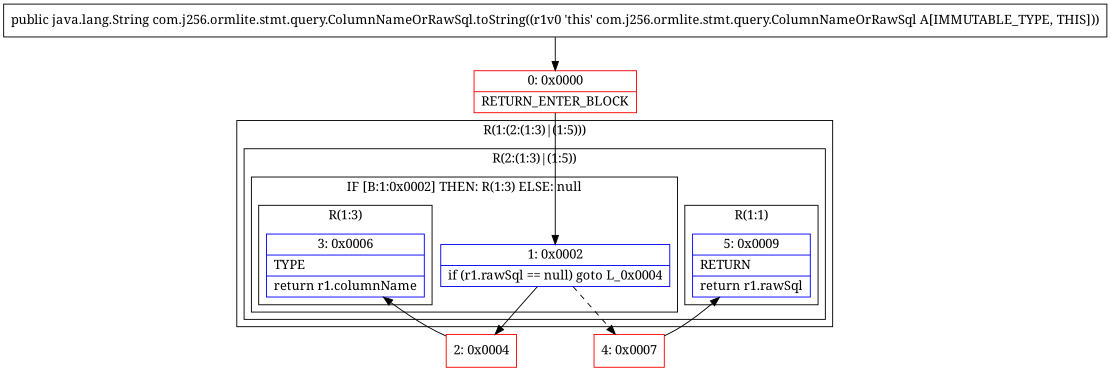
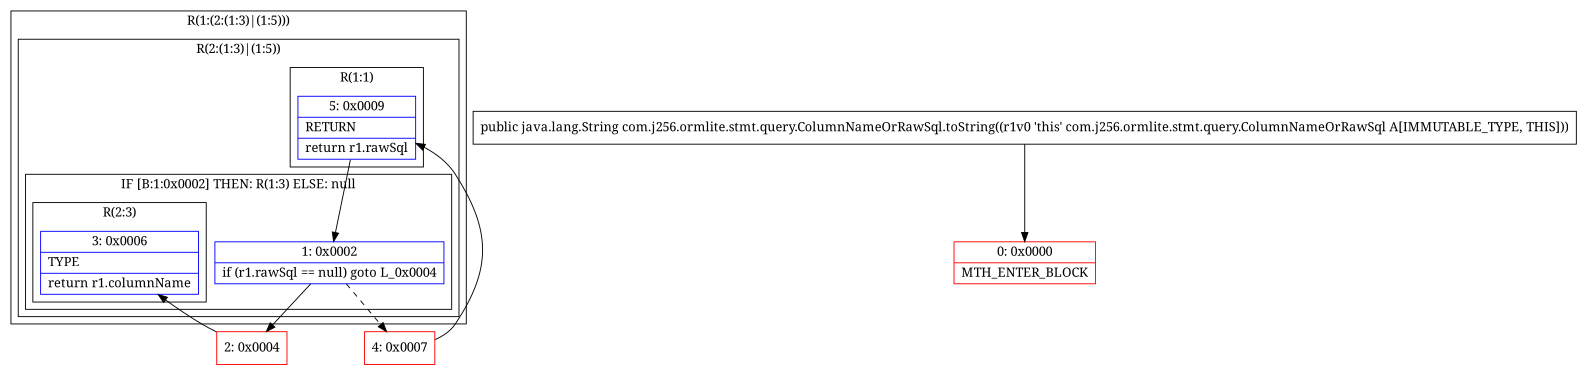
node "0: 0x0000": text "RETURN_ENTER_BLOCK" -> "MTH_ENTER_BLOCK"
edge "0: 0x0000" -> "1: 0x0002": now "5: 0x0009" -> "1: 0x0002"
cluster "R(1:3)": label "R(1:3)" -> "R(2:3)"
